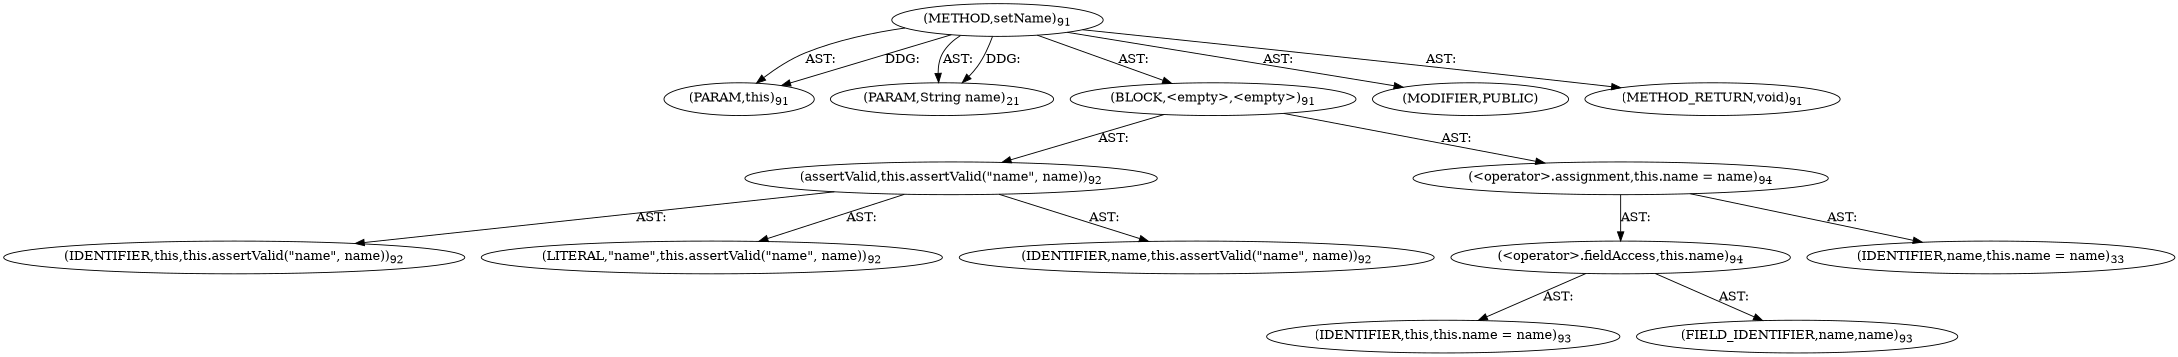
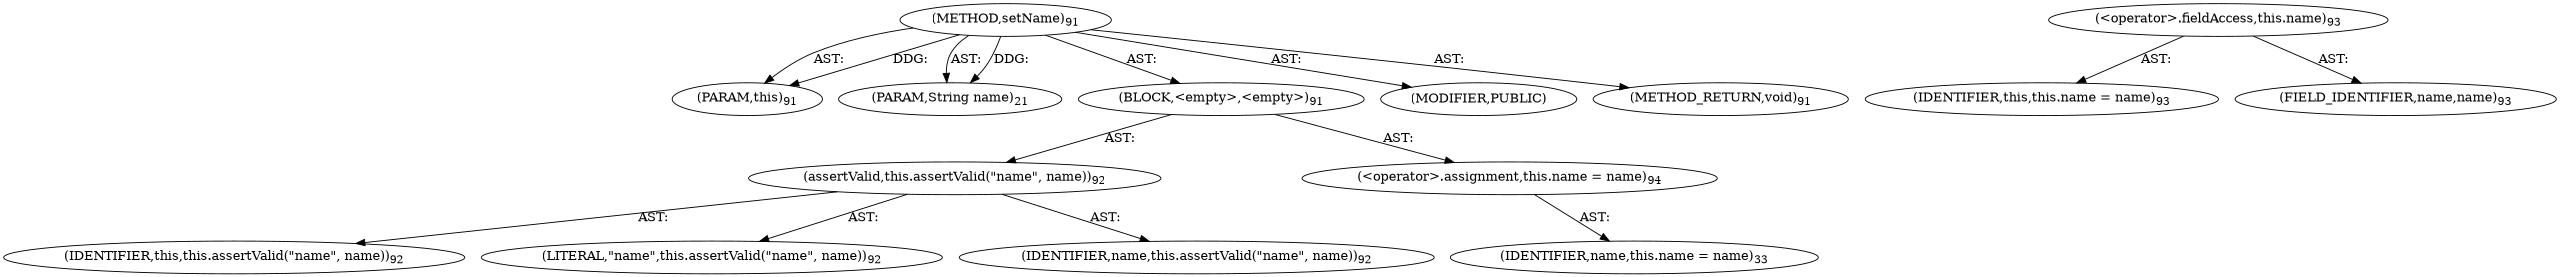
edge "(<operator>.assignment,this.name = name)" -> "(<operator>.fieldAccess,this.name)": removed, label "AST:"
node "(<operator>.fieldAccess,this.name)": text "94" -> "93"
